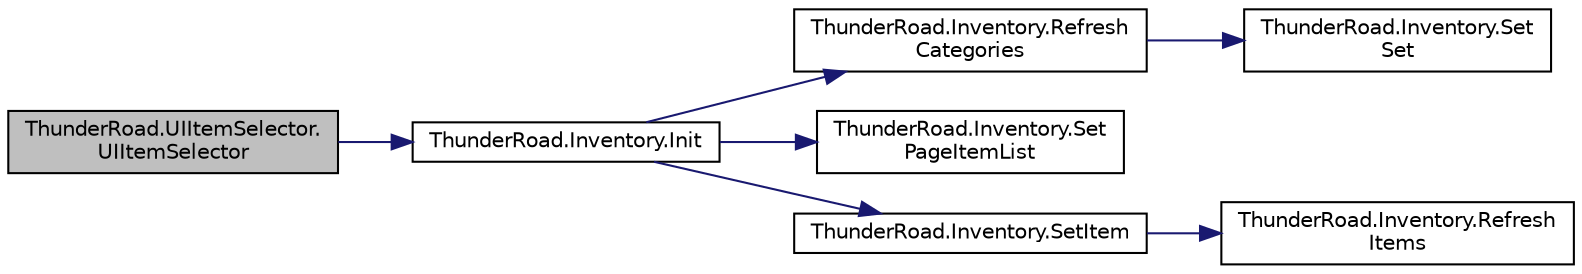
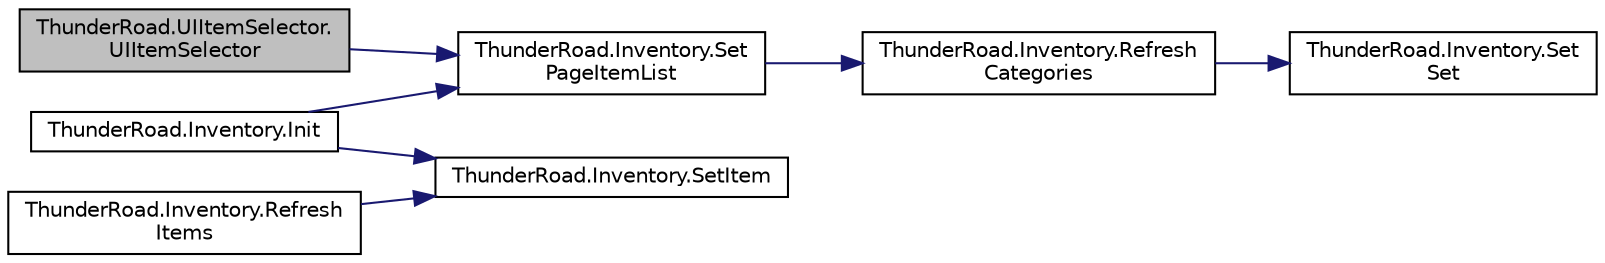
edge "ThunderRoad.Inventory.Init" -> "ThunderRoad.Inventory.Refresh Categories": now "ThunderRoad.Inventory.Set PageItemList" -> "ThunderRoad.Inventory.Refresh Categories"
edge "ThunderRoad.UIItemSelector. UIItemSelector" -> "ThunderRoad.Inventory.Init": now "ThunderRoad.UIItemSelector. UIItemSelector" -> "ThunderRoad.Inventory.Set PageItemList"
edge "ThunderRoad.Inventory.SetItem" -> "ThunderRoad.Inventory.Refresh Items": reversed
